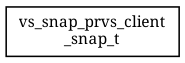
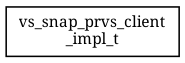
node "vs_snap_prvs_client _snap_t": label "vs_snap_prvs_client _snap_t" -> "vs_snap_prvs_client _impl_t"
